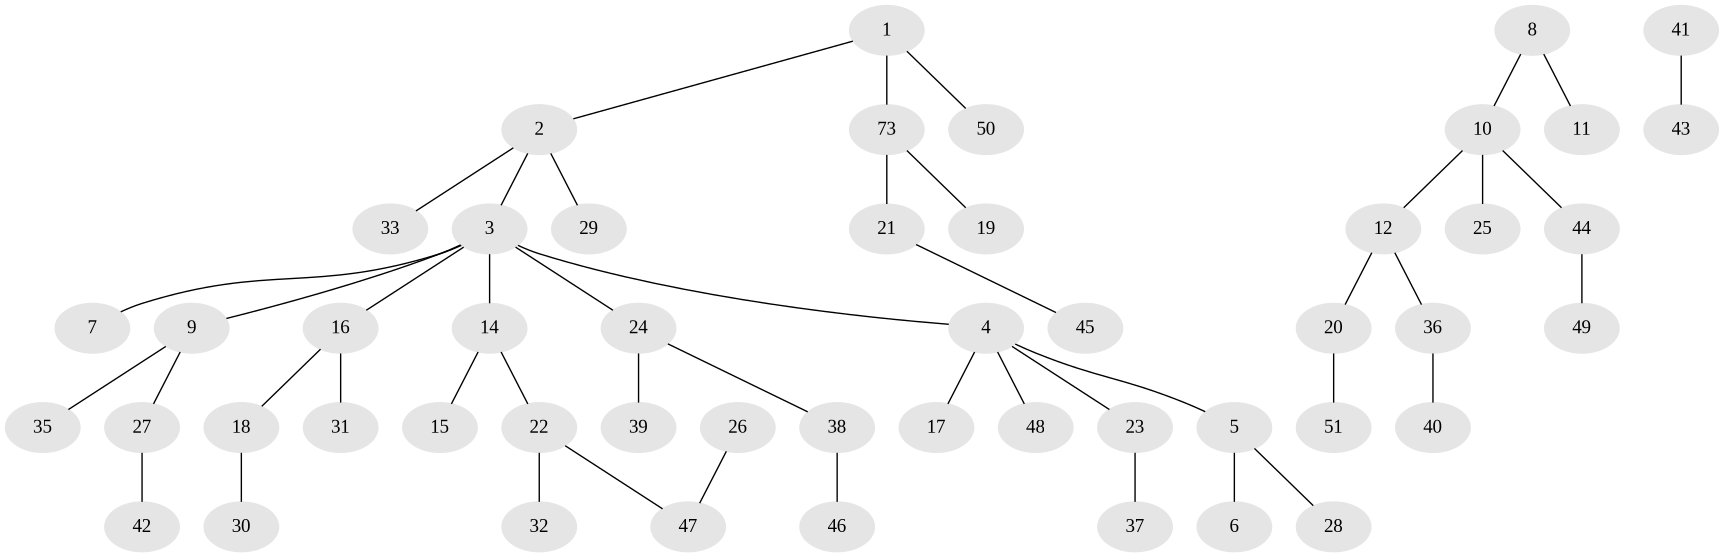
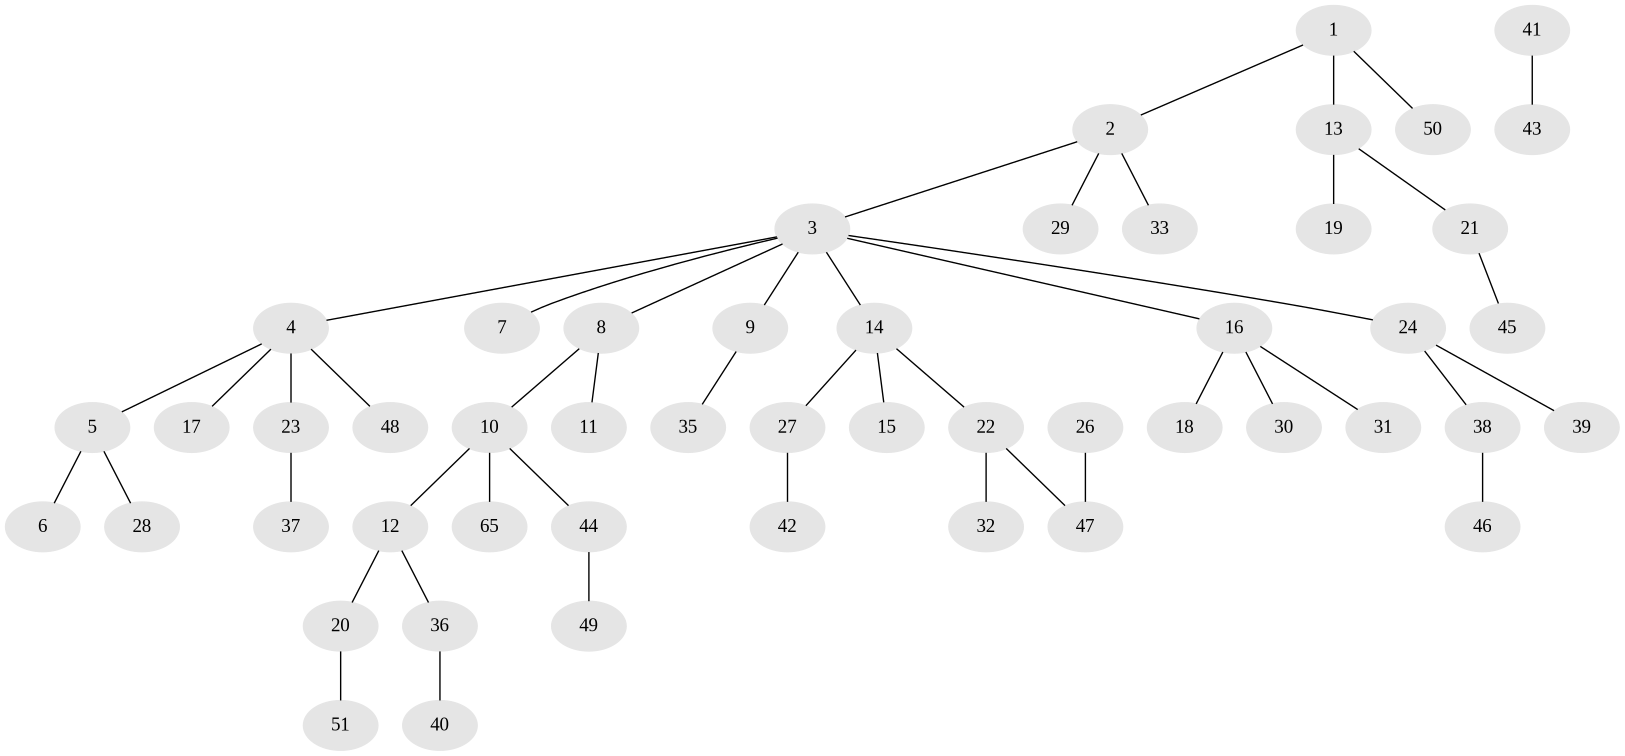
node "73": label "73" -> "13"
node "25": label "25" -> "65"
edge "3" -- "8": added
edge "9" -- "27": now "14" -- "27"
edge "18" -- "30": now "16" -- "30"
